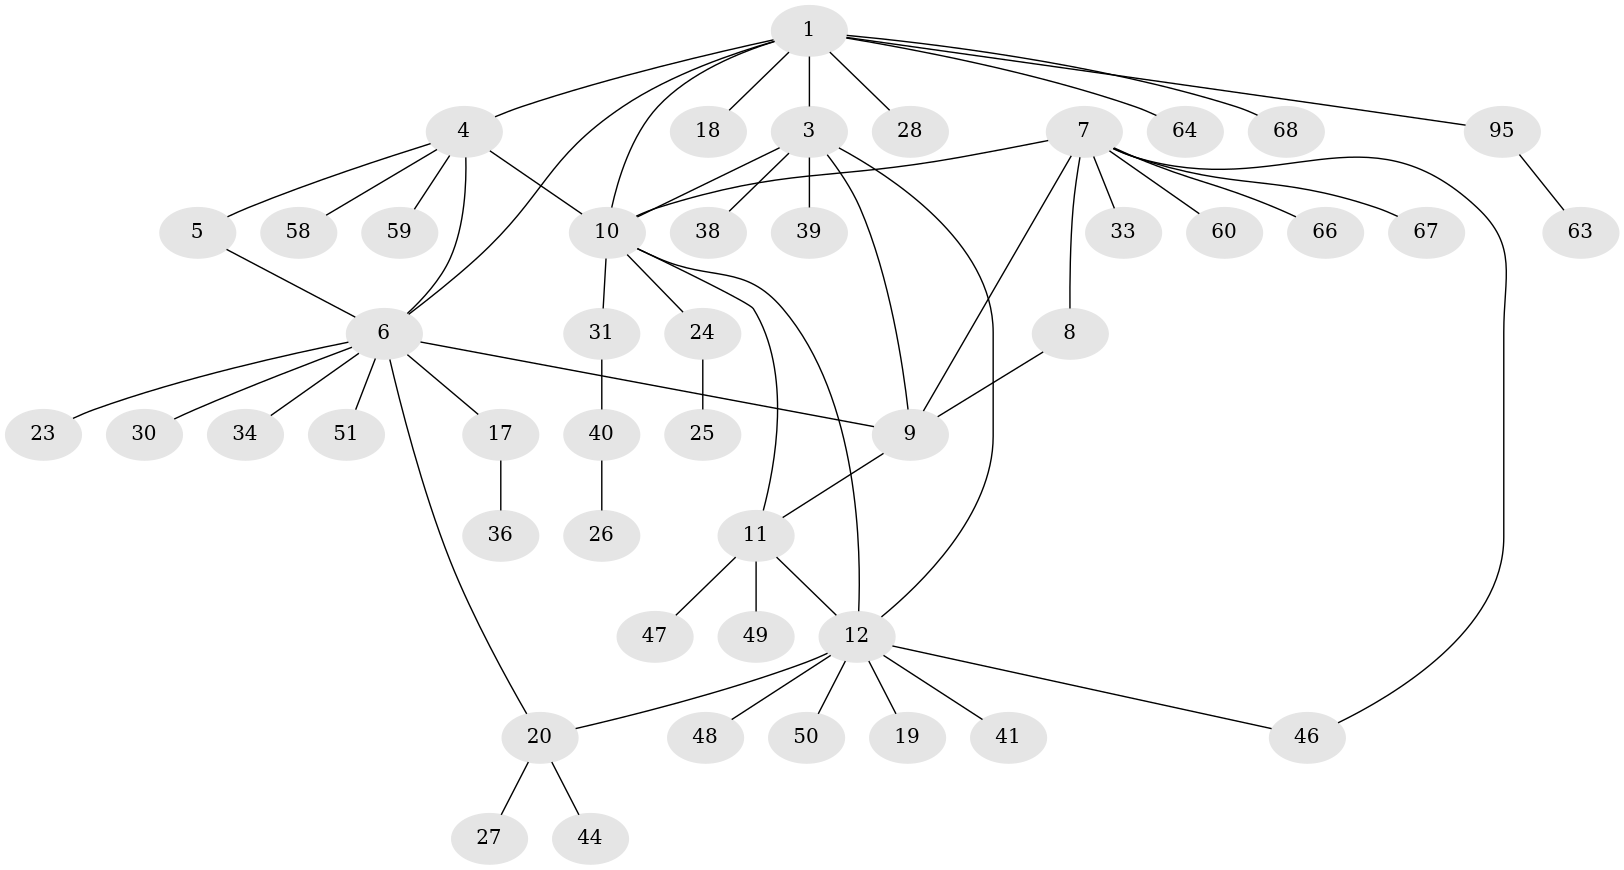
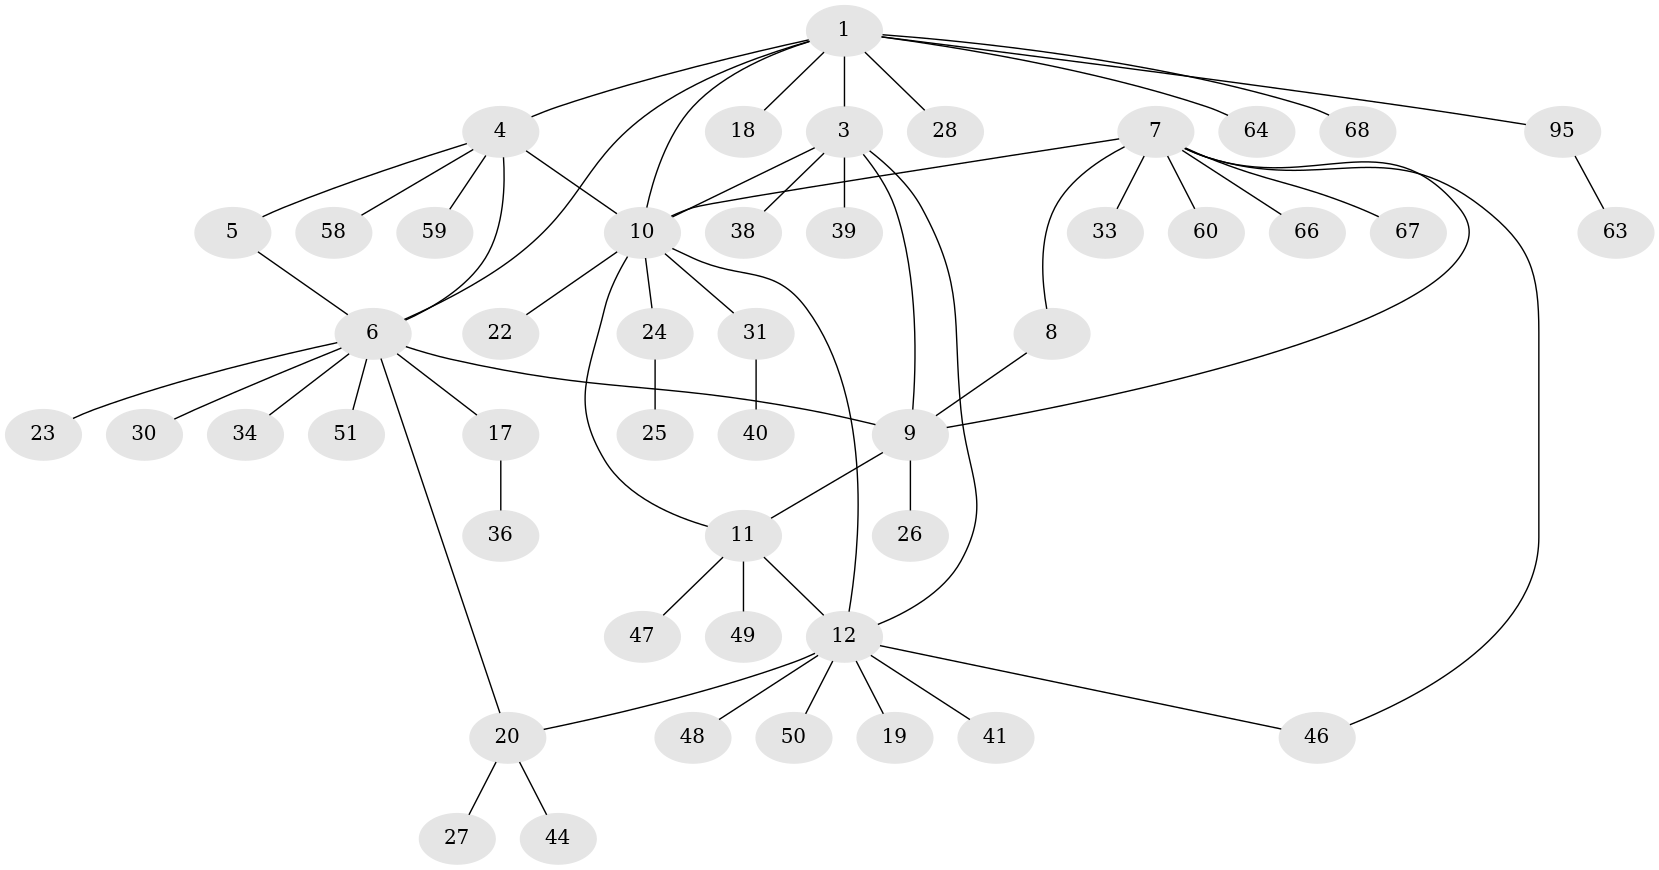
node "22": added
edge "40" -- "26": now "9" -- "26"
